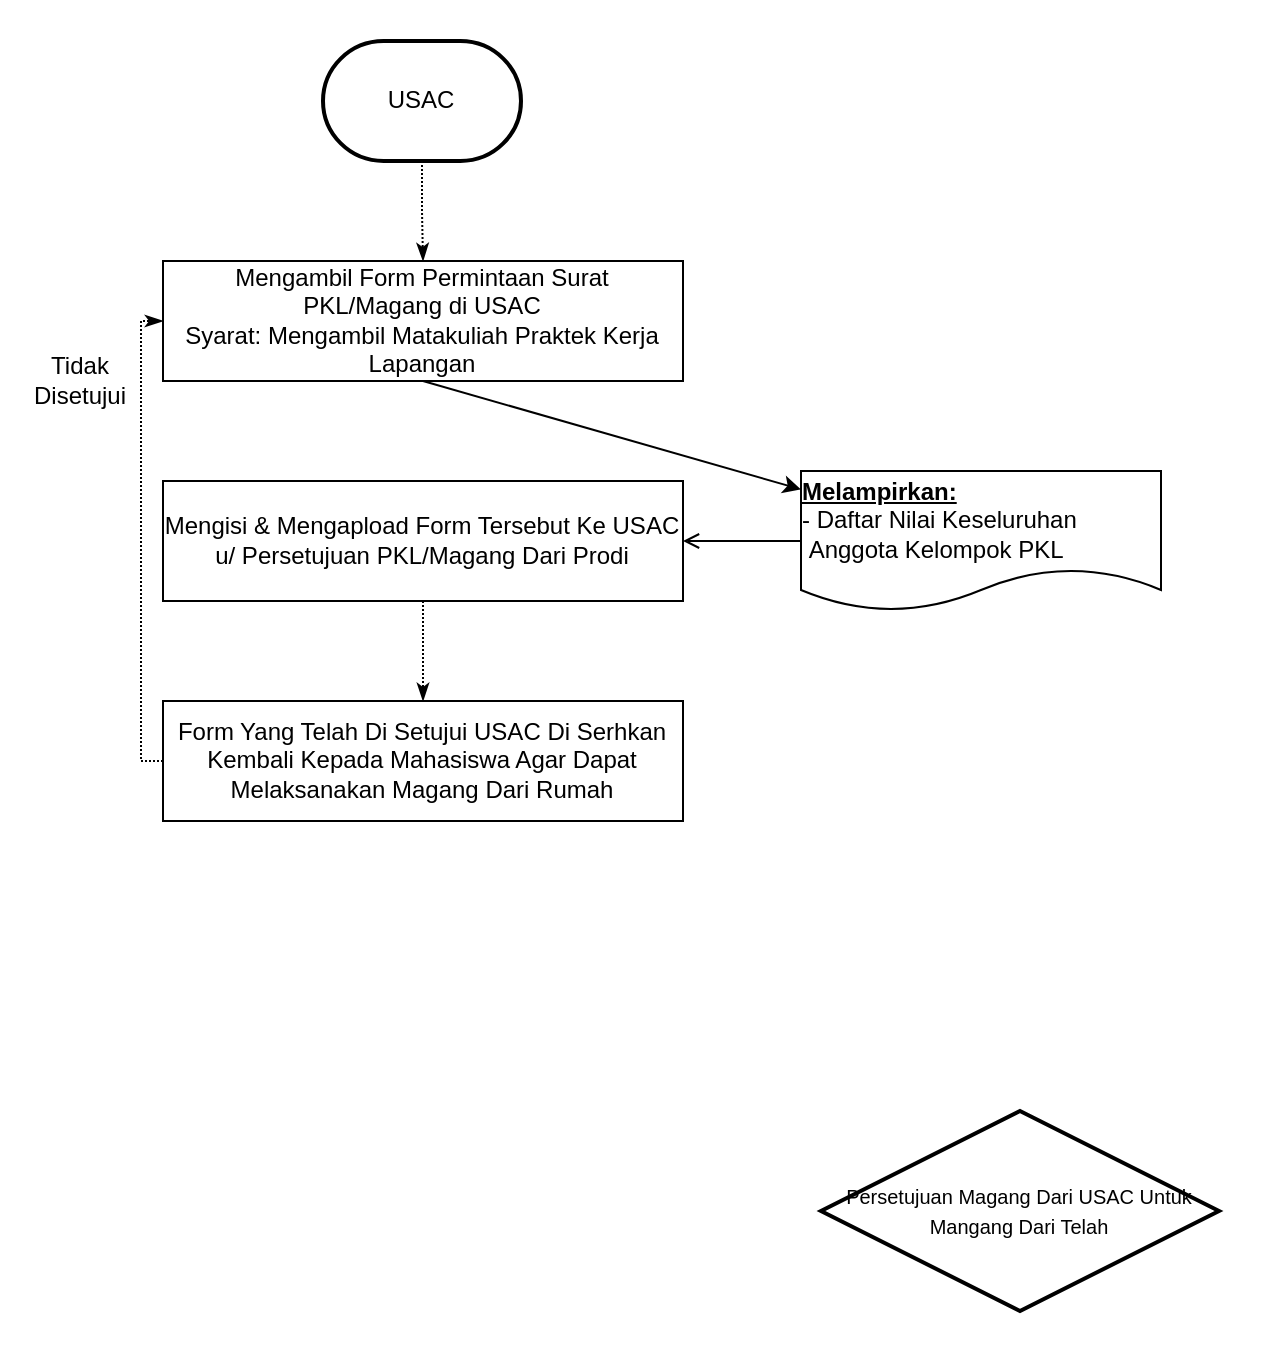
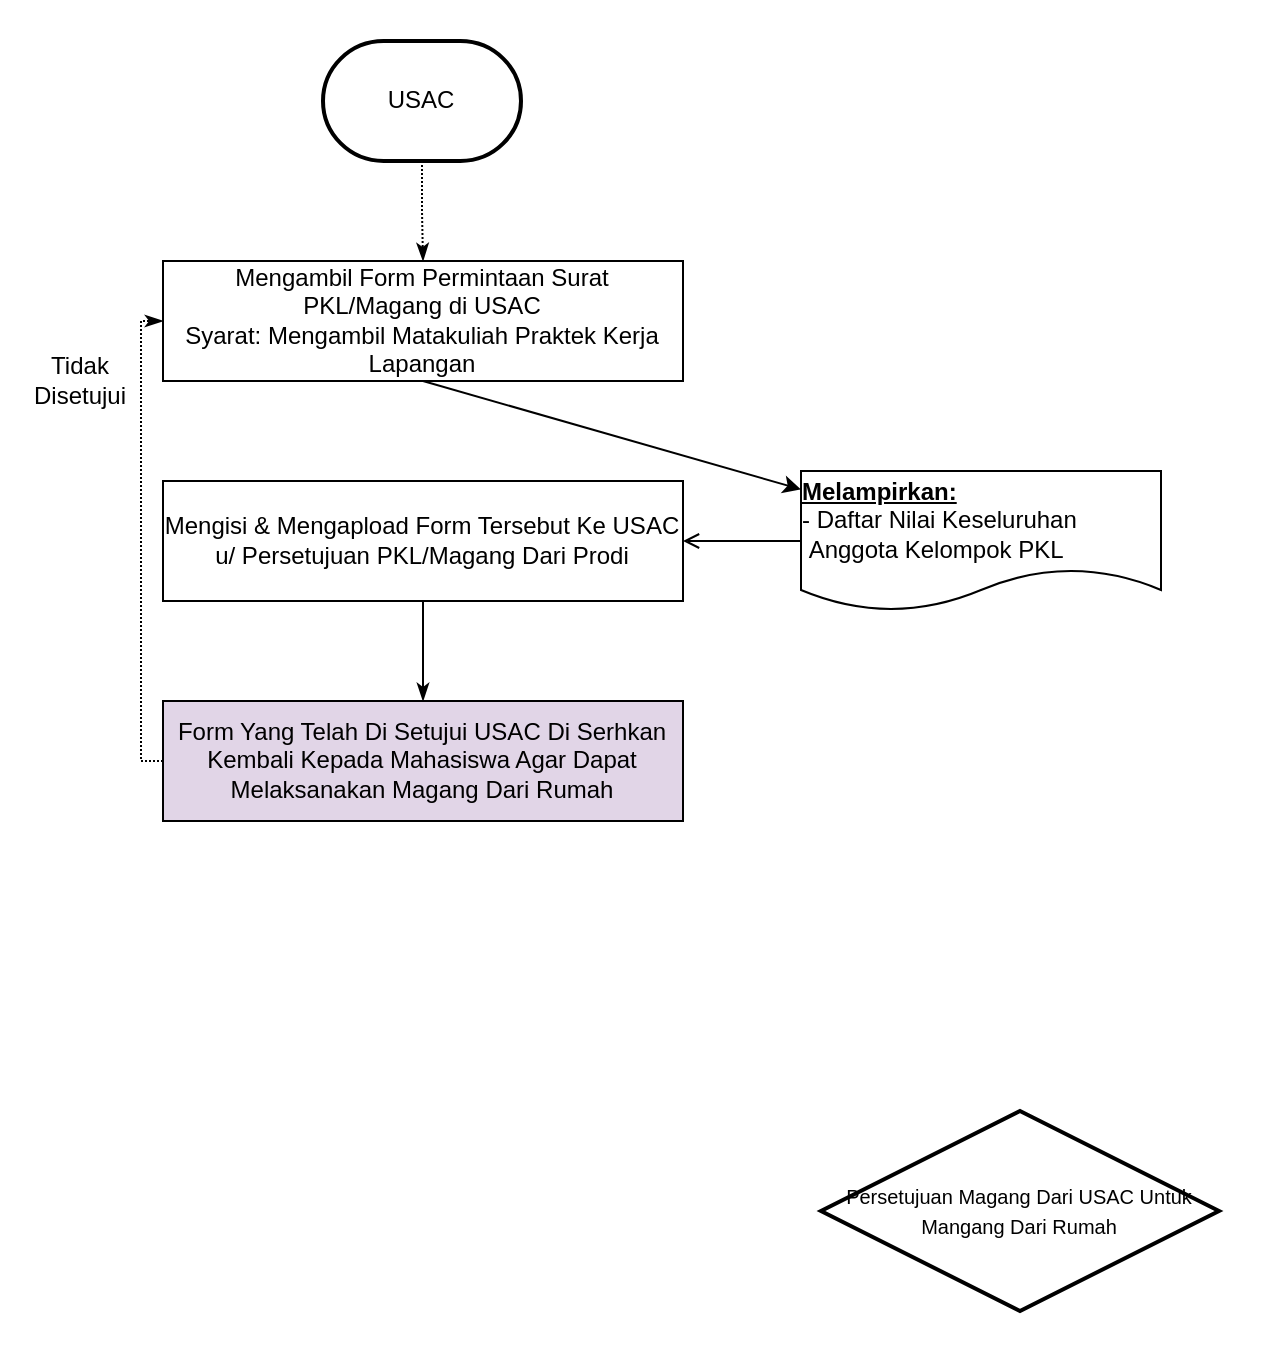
edge "Mengisi & Mengapload Form Tersebut Ke USAC u/ Persetujuan PKL/Magang Dari Prodi" -> "Form Yang Telah Di Setujui USAC Di Serhkan Kembali Kepada Mahasiswa Agar Dapat Melaksanakan Magang Dari Rumah": style dashed -> solid
node "Form Yang Telah Di Setujui USAC Di Serhkan Kembali Kepada Mahasiswa Agar Dapat Melaksanakan Magang Dari Rumah": fillcolor #ffffff -> #e1d5e7
node "Persetujuan Magang Dari USAC Untuk Mangang Dari Telah": label "Persetujuan Magang Dari USAC Untuk Mangang Dari Telah" -> "Persetujuan Magang Dari USAC Untuk Mangang Dari Rumah"
